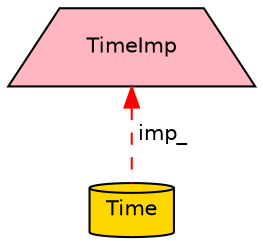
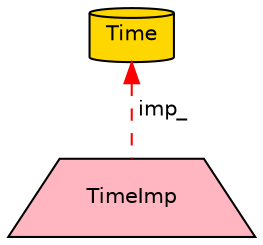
edge "Time" -> "TimeImp": reversed
